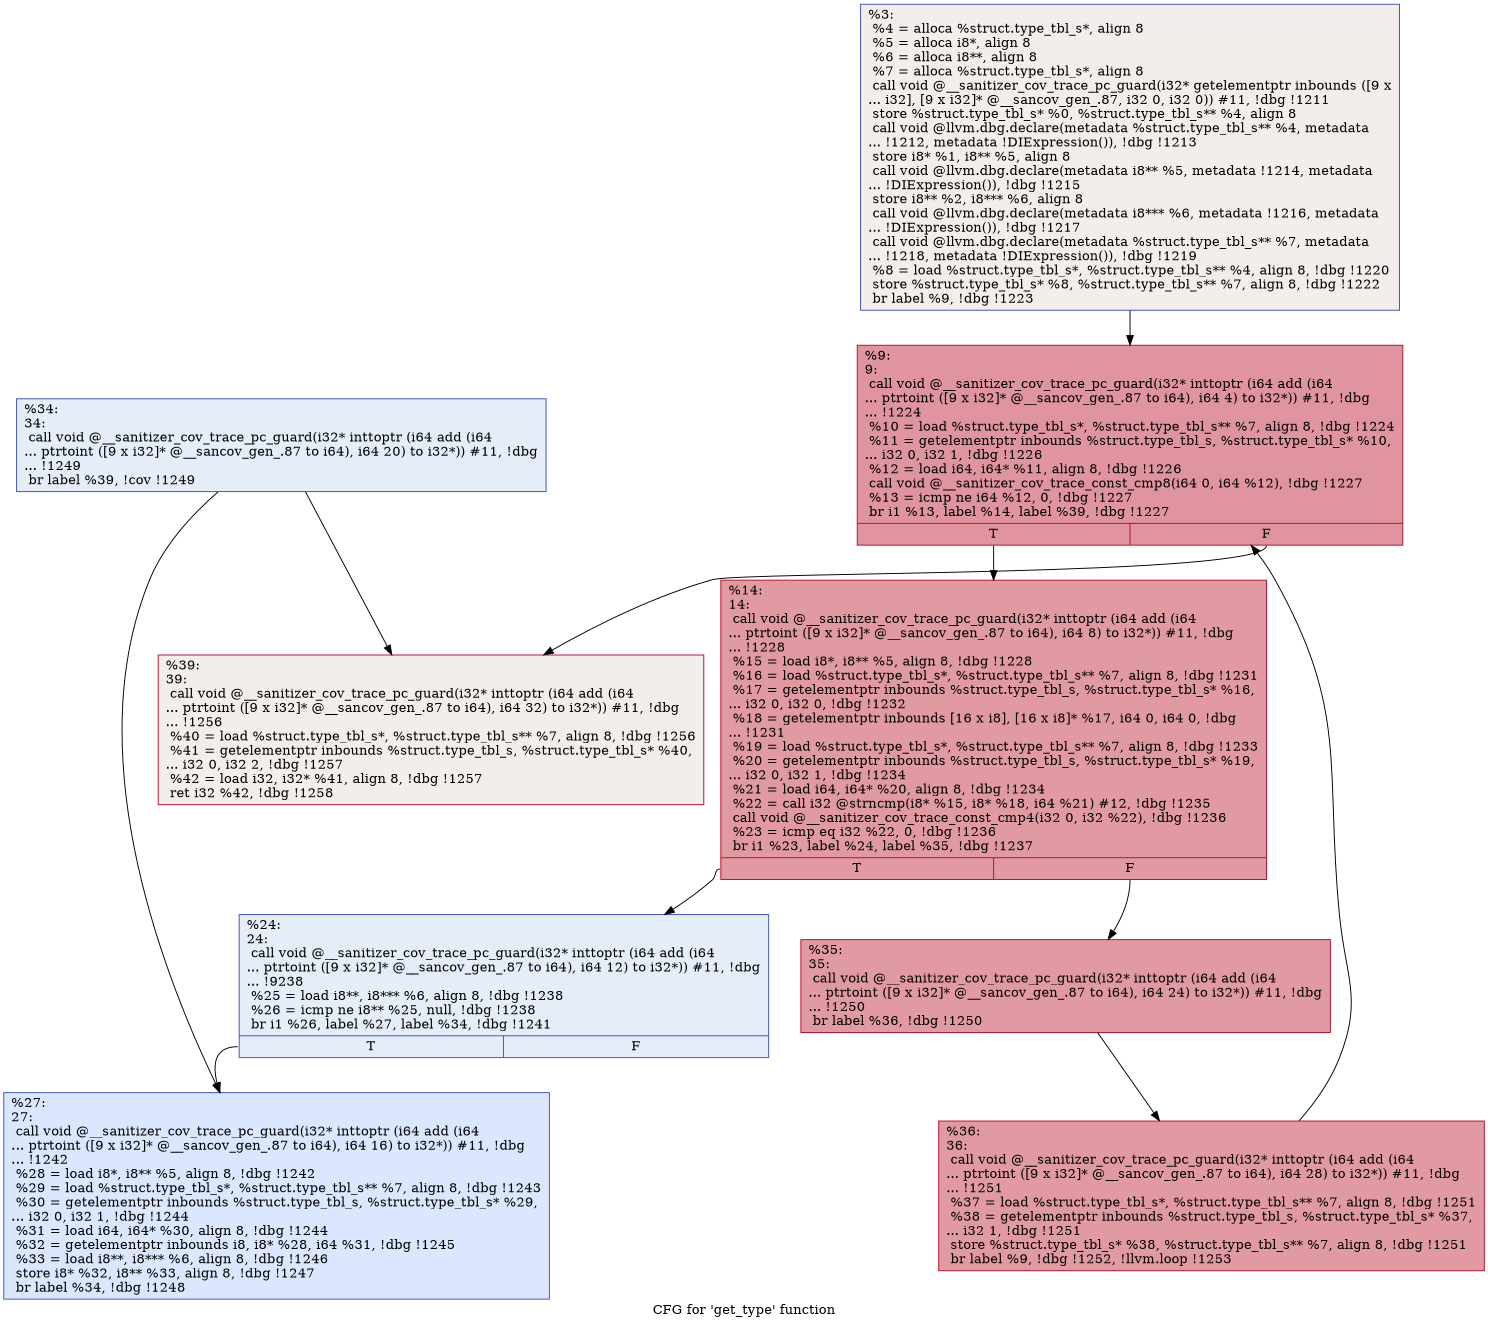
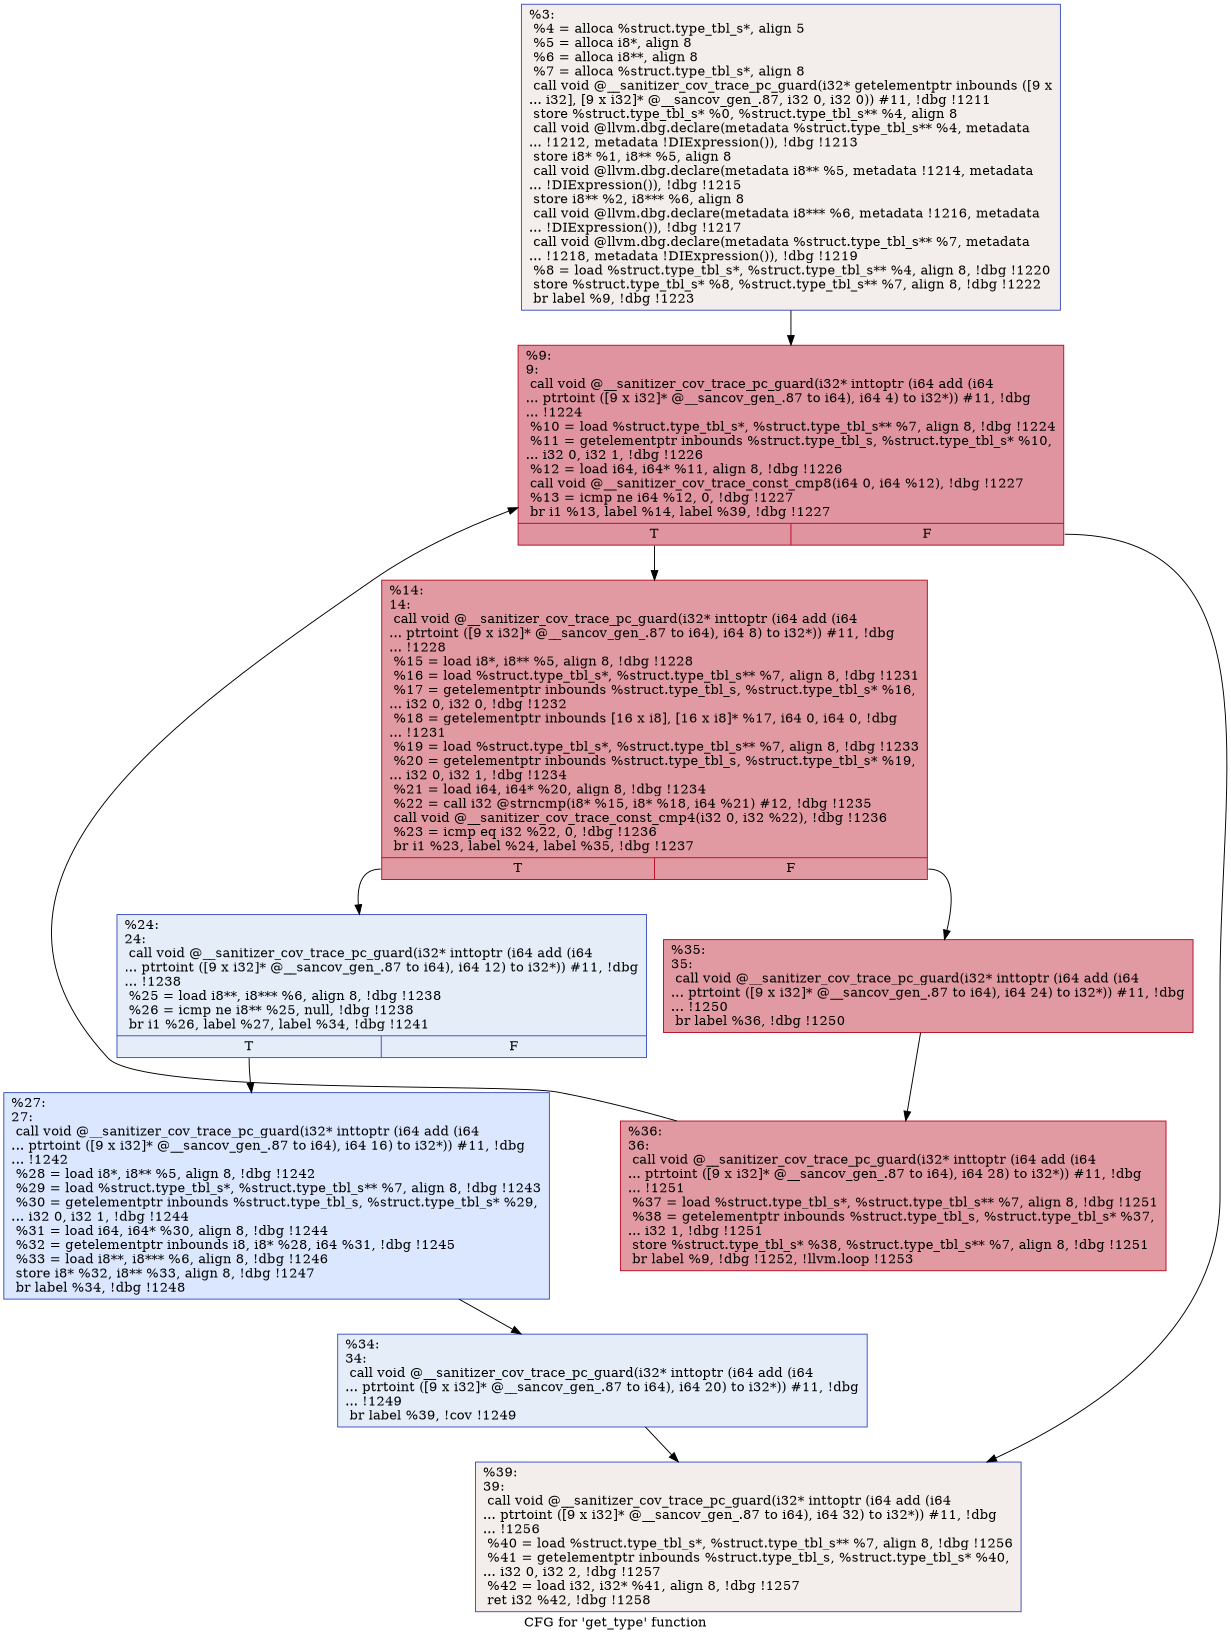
node "%3:": text "%4 = alloca %struct.type_tbl_s*, align 8" -> "%4 = alloca %struct.type_tbl_s*, align 5"
node "%39:": color #b70d28ff -> #3d50c3ff
edge "%34:" -> "%27:": reversed
node "%24:": text "... !9238" -> "... !1238"
